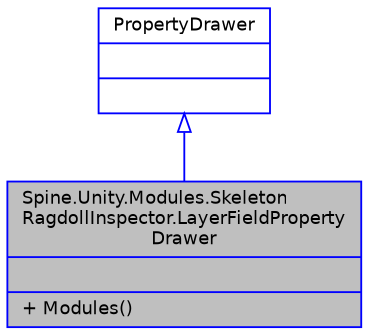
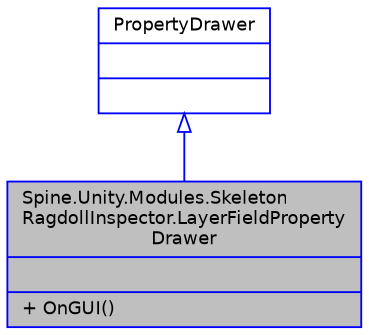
node "Spine.Unity.Modules.Skeleton": text "+ Modules()" -> "+ OnGUI()"
